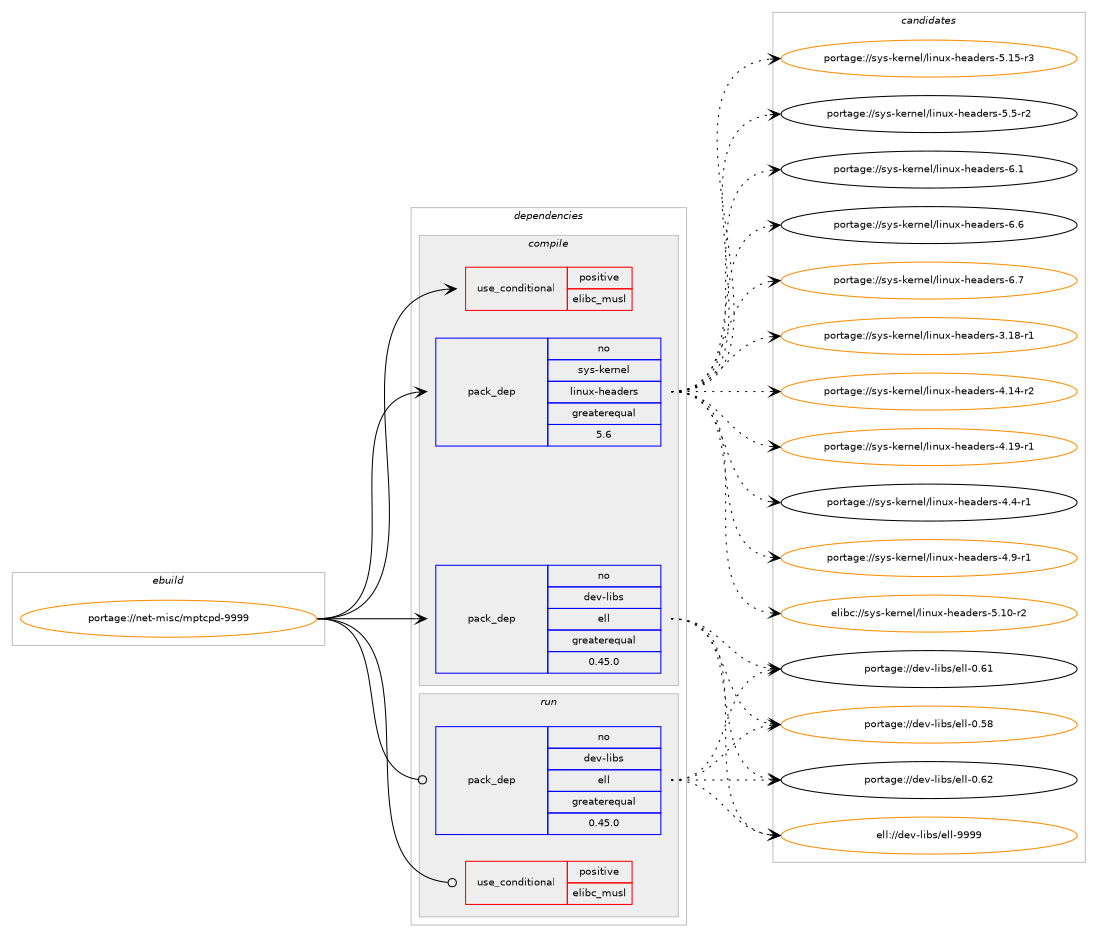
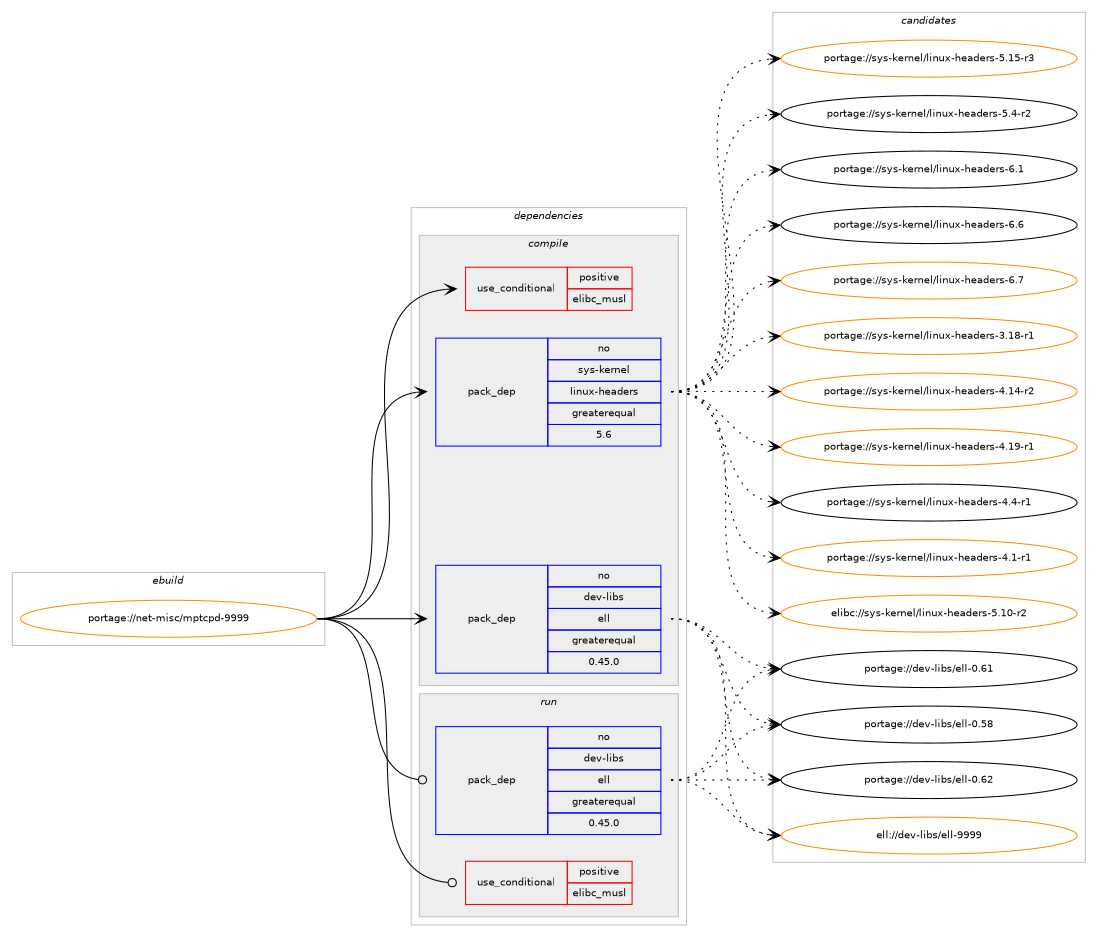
node "portage://sys-kernel/linux-headers-5.5-r2": label "portage://sys-kernel/linux-headers-5.5-r2" -> "portage://sys-kernel/linux-headers-5.4-r2"
node "portage://sys-kernel/linux-headers-4.9-r1": label "portage://sys-kernel/linux-headers-4.9-r1" -> "portage://sys-kernel/linux-headers-4.1-r1"
node "portage://dev-libs/ell-0.58": color darkorange -> black
